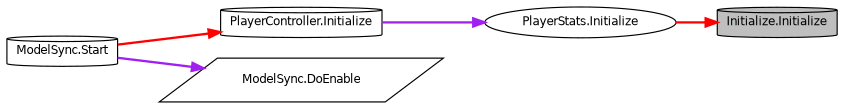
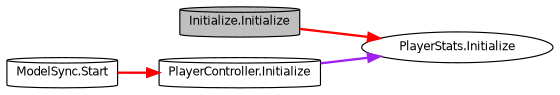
edge "PlayerStats.Initialize" -> "Initialize.Initialize": reversed
node "ModelSync.DoEnable": removed
